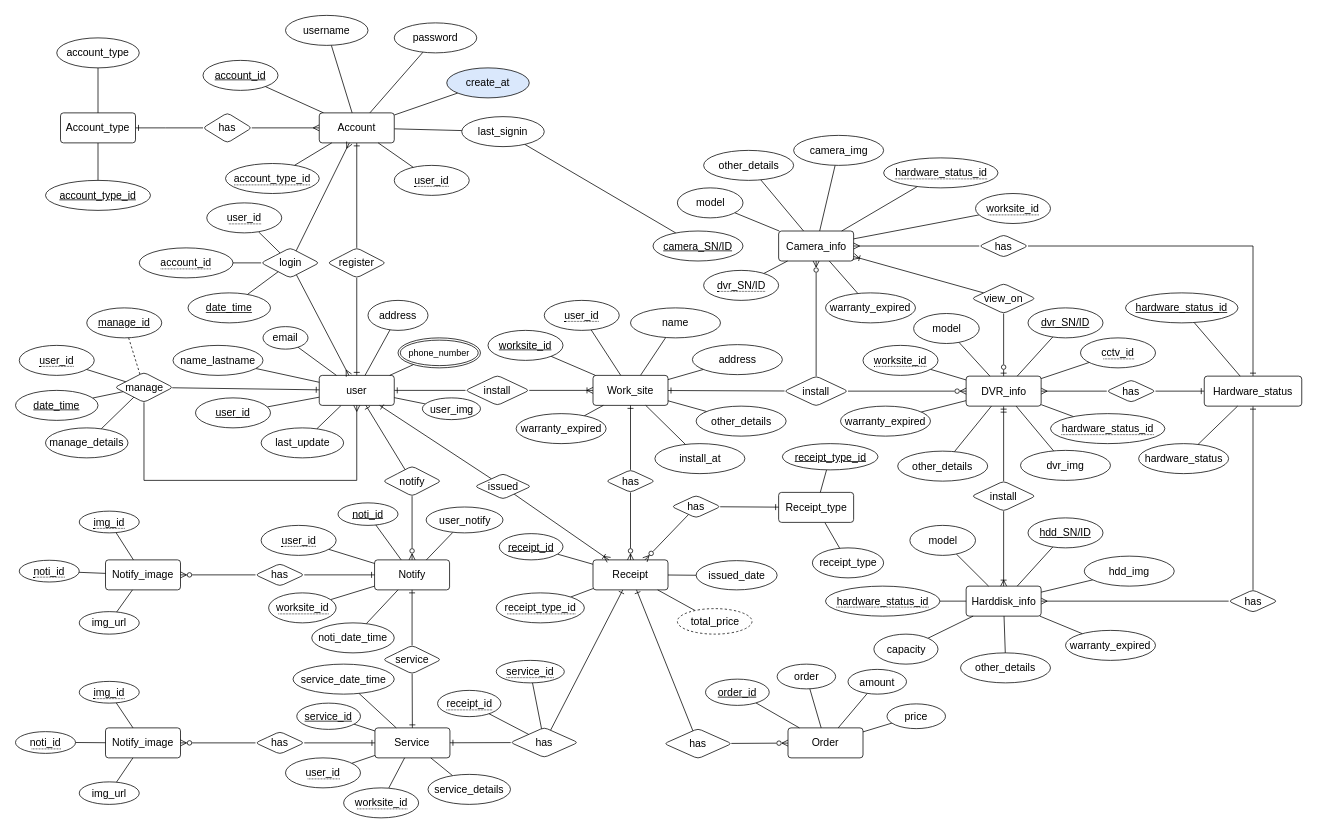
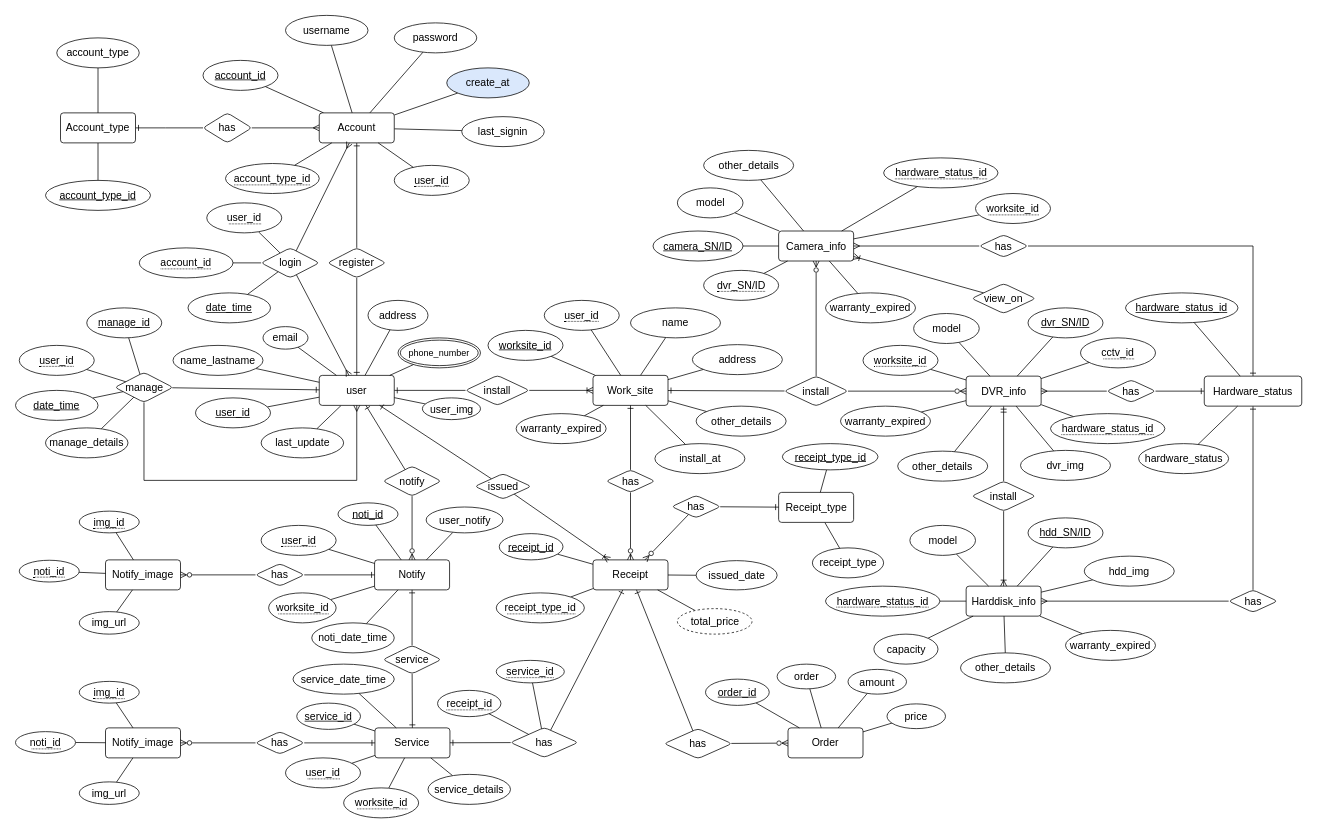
node "camera_img": removed
edge "last_signin" -- "camera_SN/ID": now "Camera_info" -- "camera_SN/ID"
edge "camera_img" -- "Camera_info": removed
edge "view_on" -> "DVR_info": removed
edge "manage_id" -- "manage": style dashed -> solid
